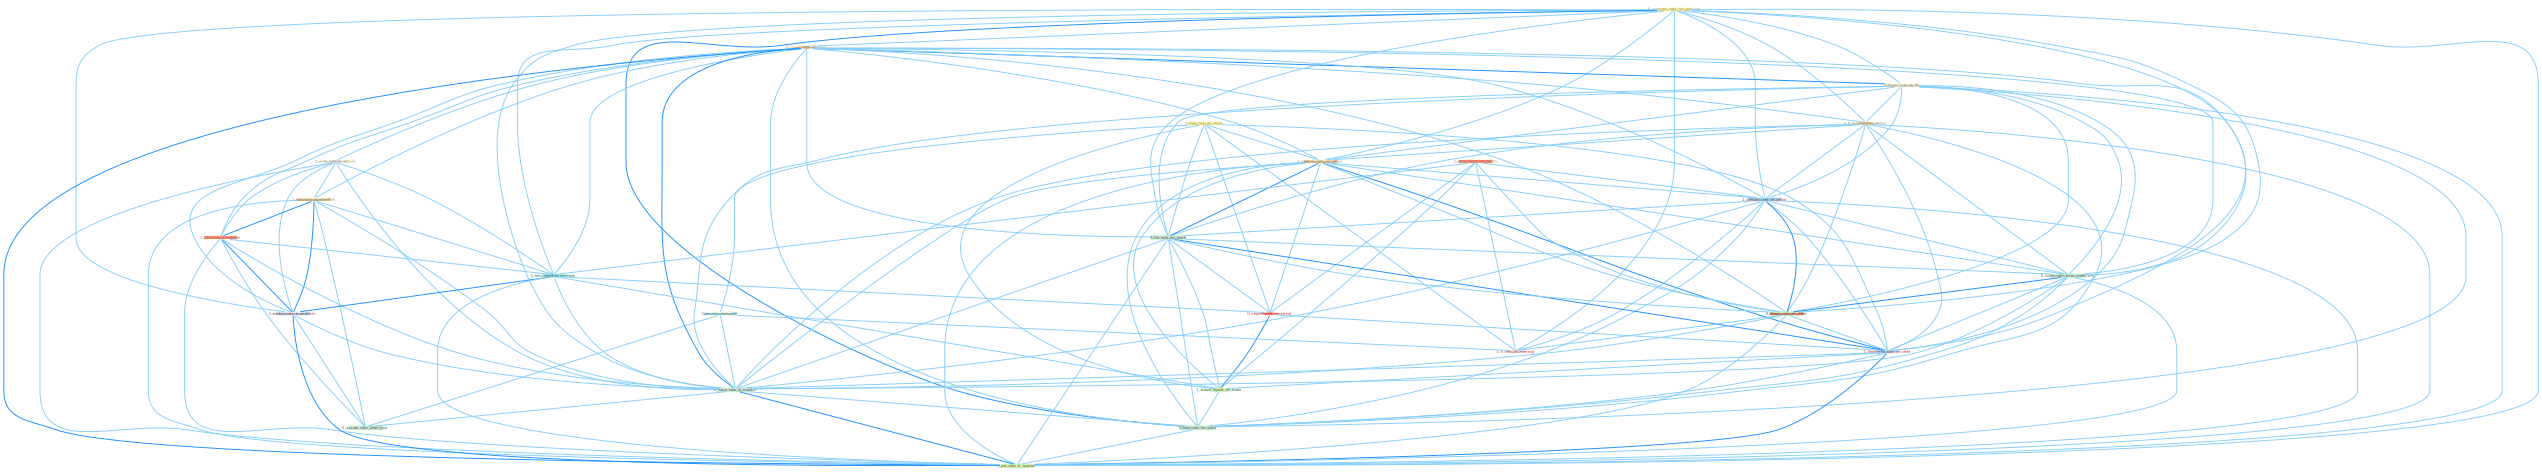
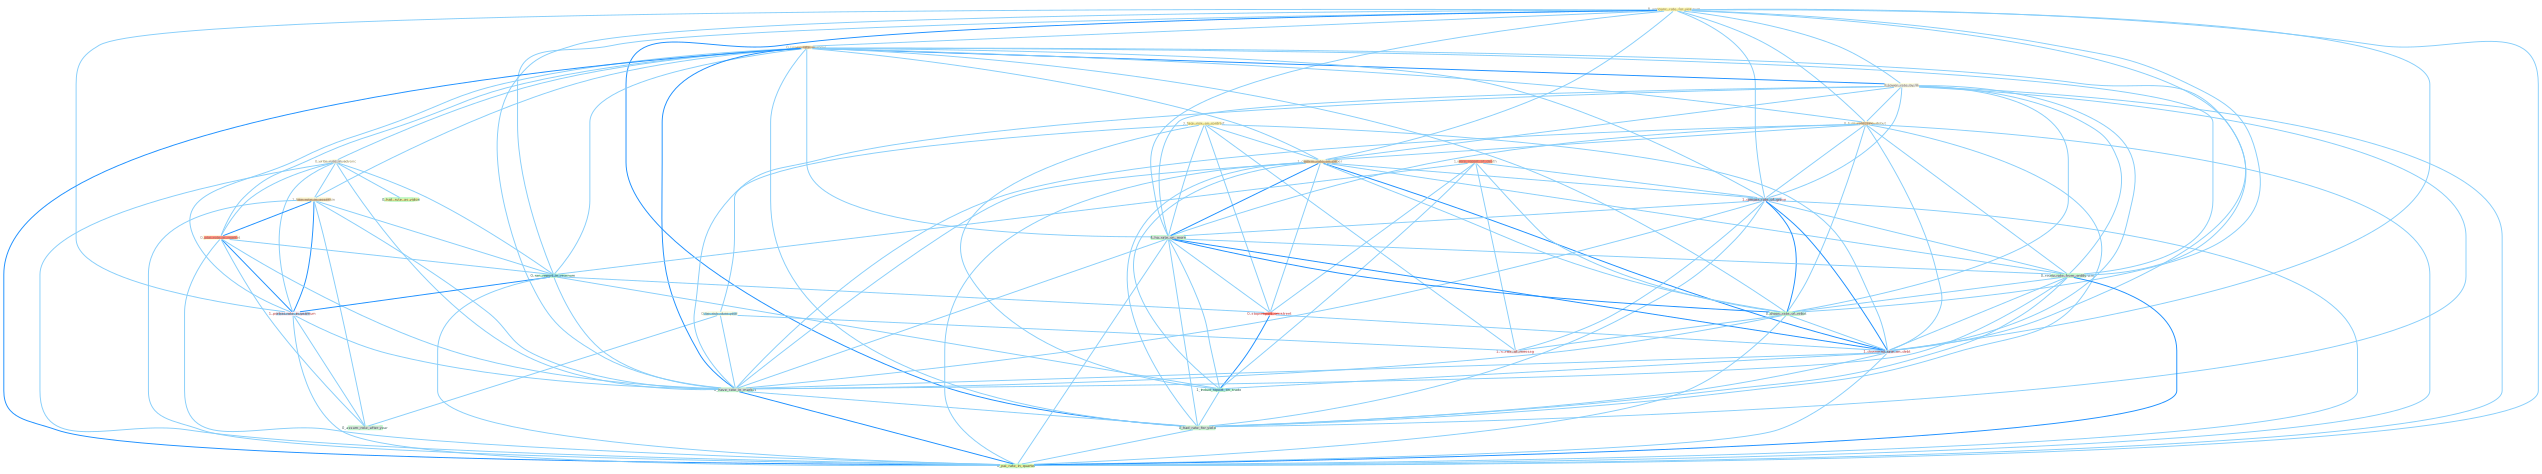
node "0_face_risk_on_receiv": label "0_face_risk_on_receiv" -> "0_face_risk_on_contract"
node "0_hail_rule_as_victori": added
edge "8_announc_rate_for_yearnum" -- "1_'s_risk_of_messag": now "8_announc_rate_for_yearnum" -- "1_downgrad_rate_on_debt"
edge "1_compar_rate_of_group" -- "1_downgrad_rate_on_debt": color #87cefa -> #1e90ff
edge "4_ha_rate_on_morn" -- "0_choos_rate_of_rebat": color #87cefa -> #1e90ff
edge "0_receiv_rate_from_entitynam" -- "0_choos_rate_of_rebat": color #1e90ff -> #87cefa
node "0_choos_rate_of_rebat": fillcolor salmon -> lightgrey
node "1_includ_report_on_trade": fillcolor khaki -> skyblue
edge "0_have_rate_in_market" -- "0_assum_role_after_year": removed
edge "1_downgrad_rate_on_debt" -- "0_pai_rate_in_quarter": color #1e90ff -> #87cefa
edge "0_receiv_rate_from_entitynam" -- "0_pai_rate_in_quarter": color #87cefa -> #1e90ff
edge "1_portrai_role_in_yearnum" -- "0_pai_rate_in_quarter": color #1e90ff -> #87cefa
